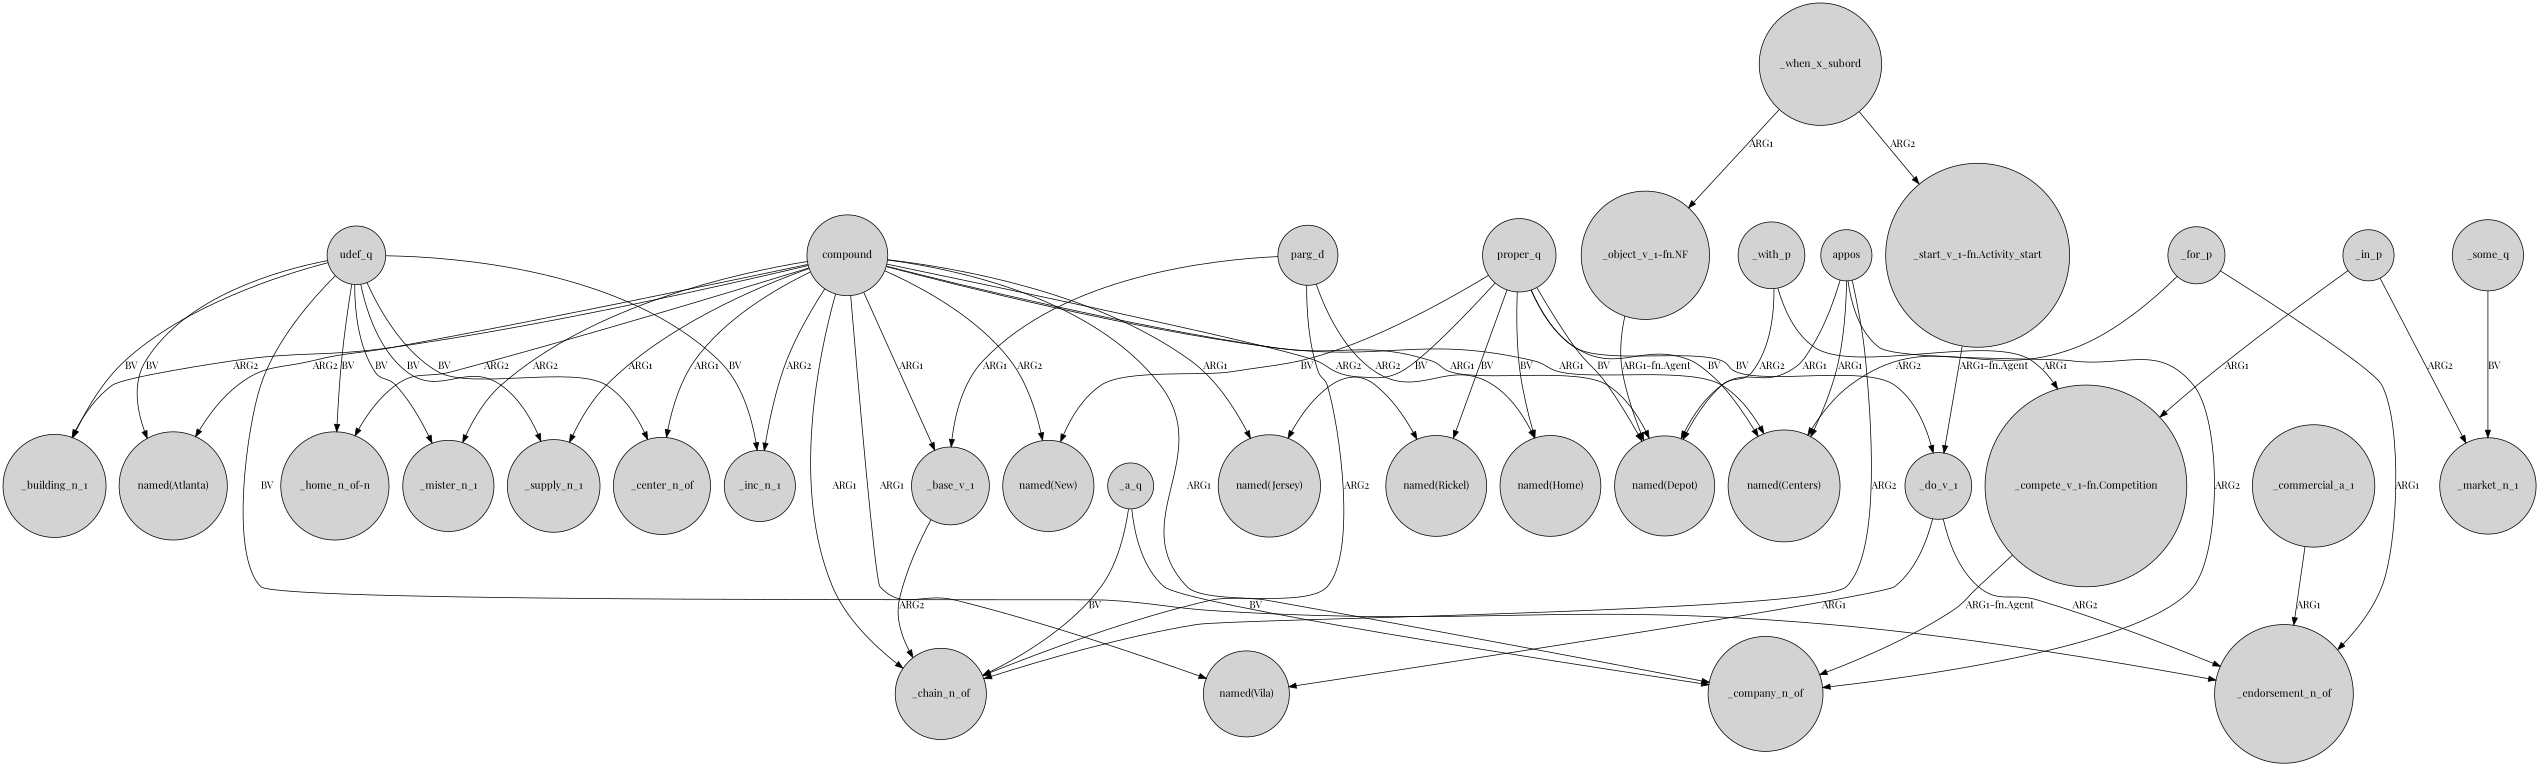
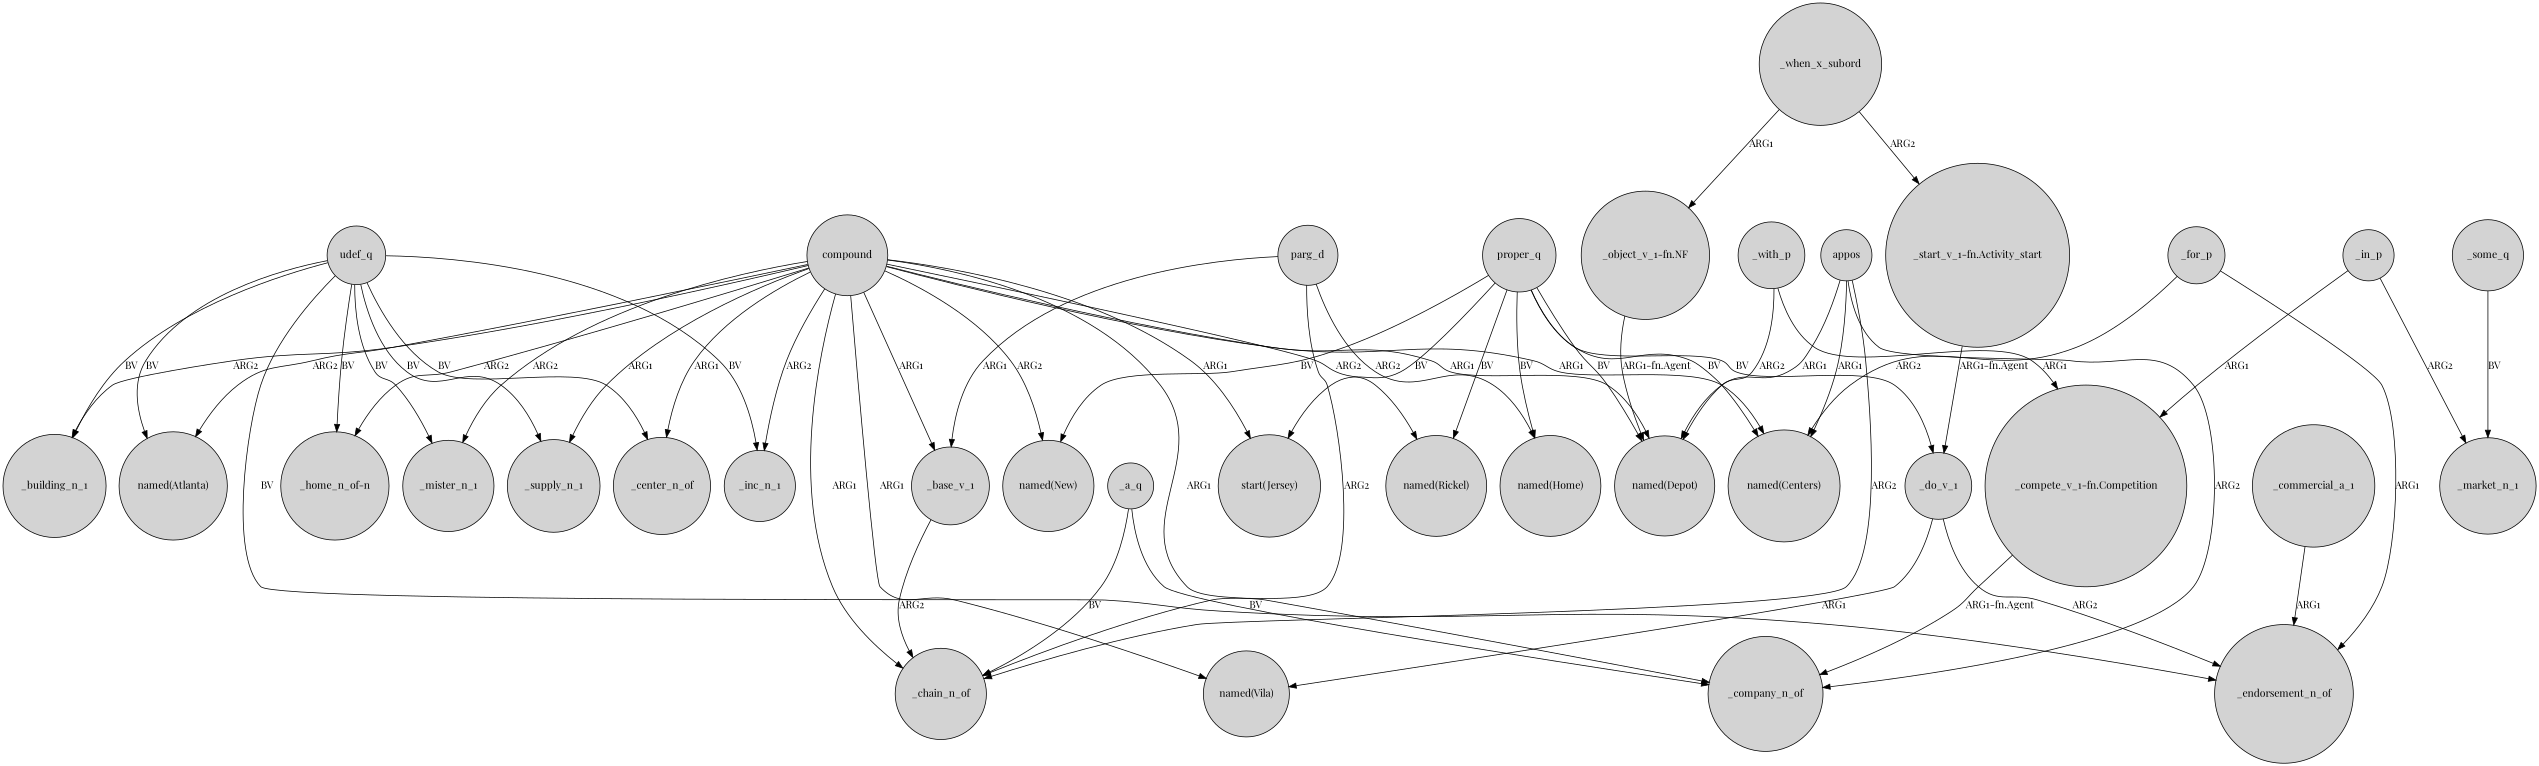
node "named(Jersey)": label "named(Jersey)" -> "start(Jersey)"
